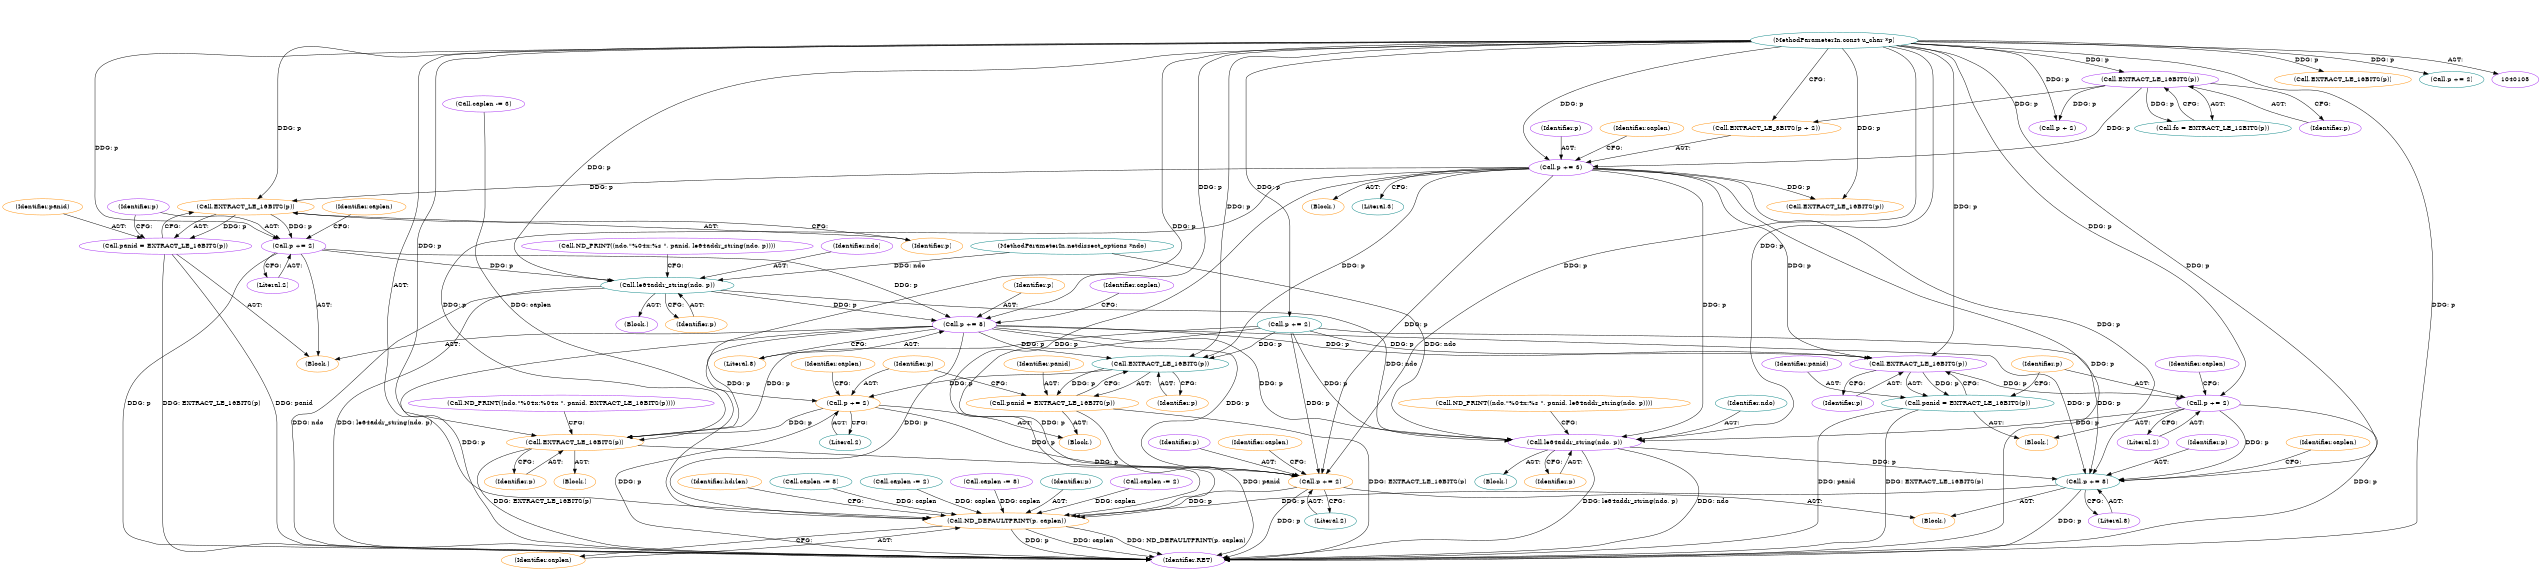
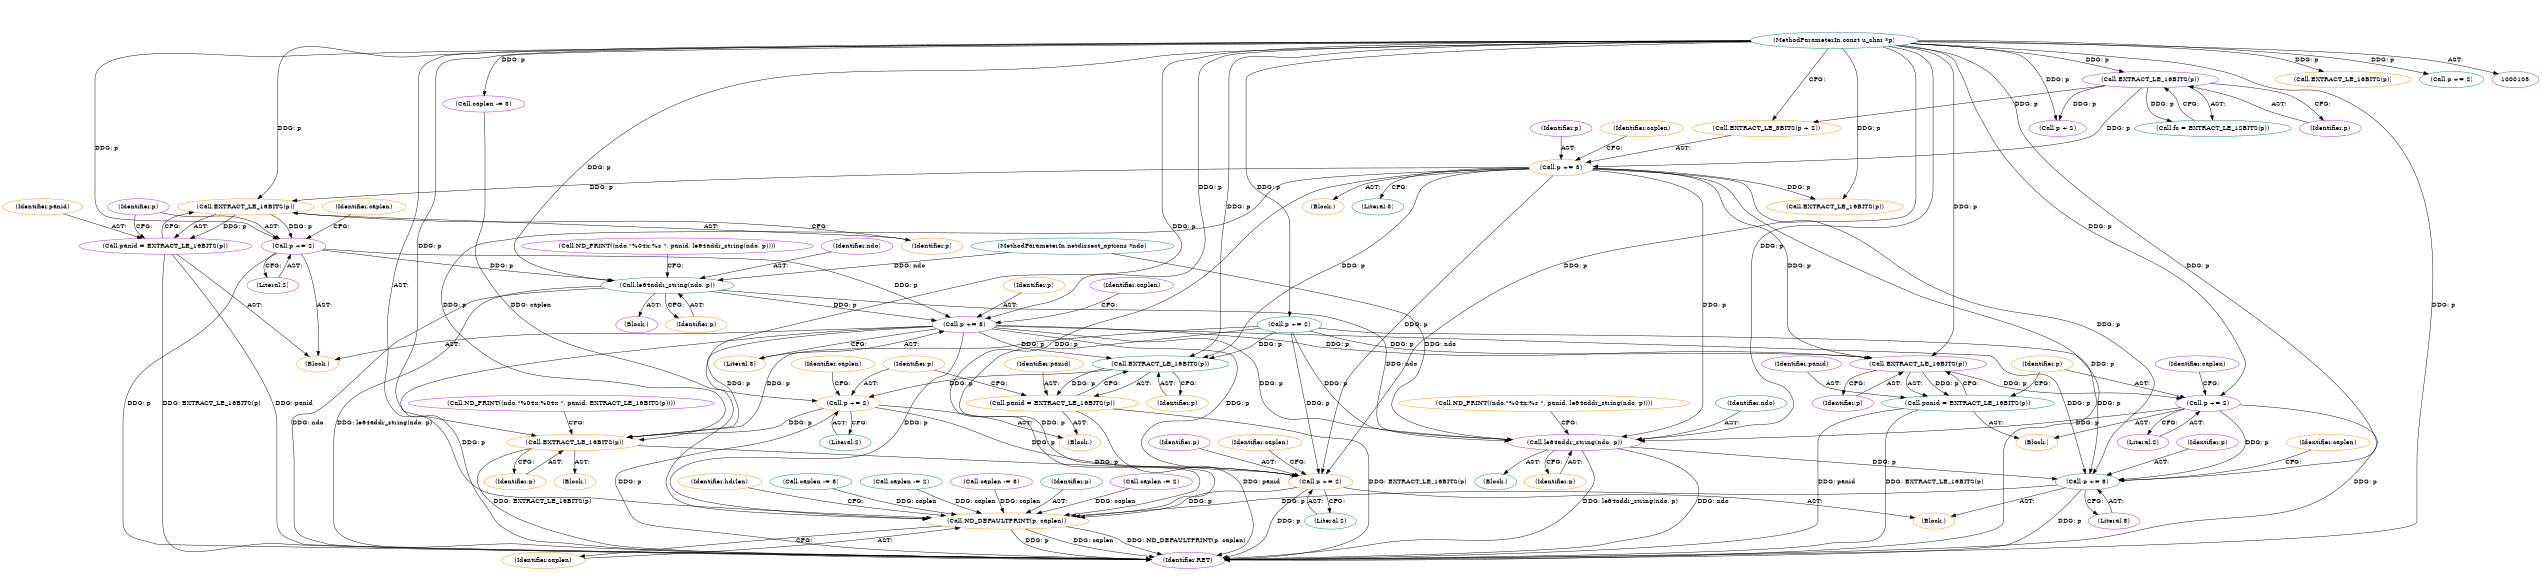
edge "(MethodParameterIn,const u_char *p)" -> "(Call,p += 3)": now "(MethodParameterIn,const u_char *p)" -> "(Call,caplen -= 3)"
node "1040105": label "1040105" -> "1000105"
node "(Call,p += 3)": color purple -> darkorange
